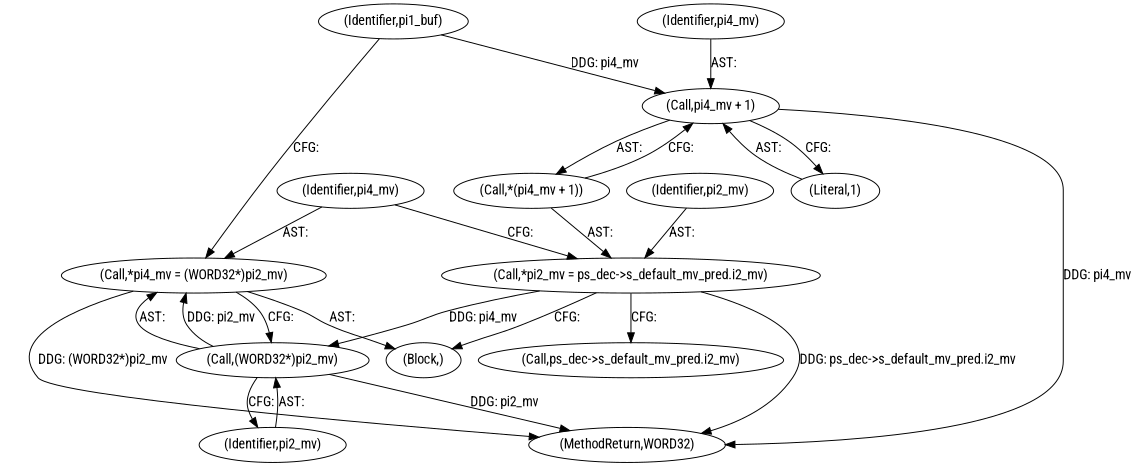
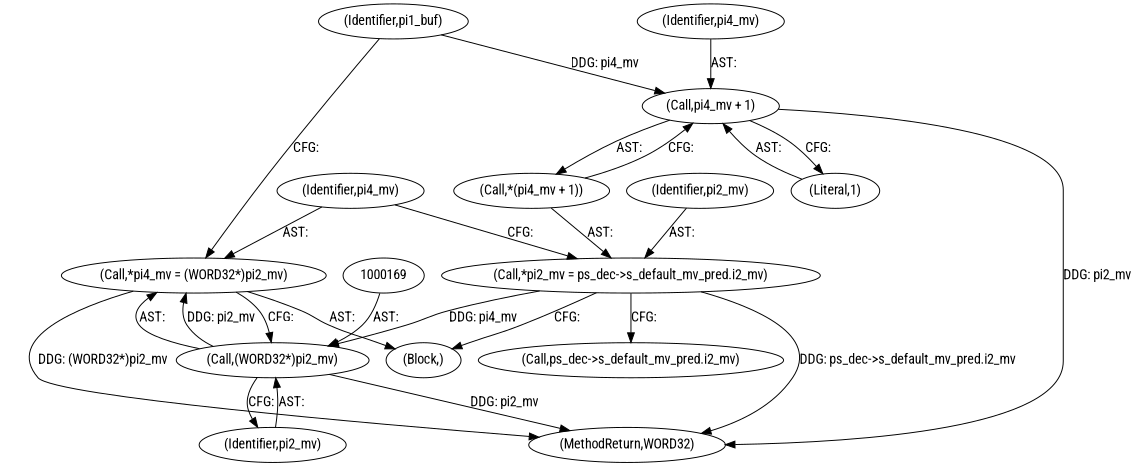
node "1000169": added
edge "(Call,pi4_mv + 1)" -> "(MethodReturn,WORD32)": label "DDG: pi4_mv" -> "DDG: pi2_mv"
